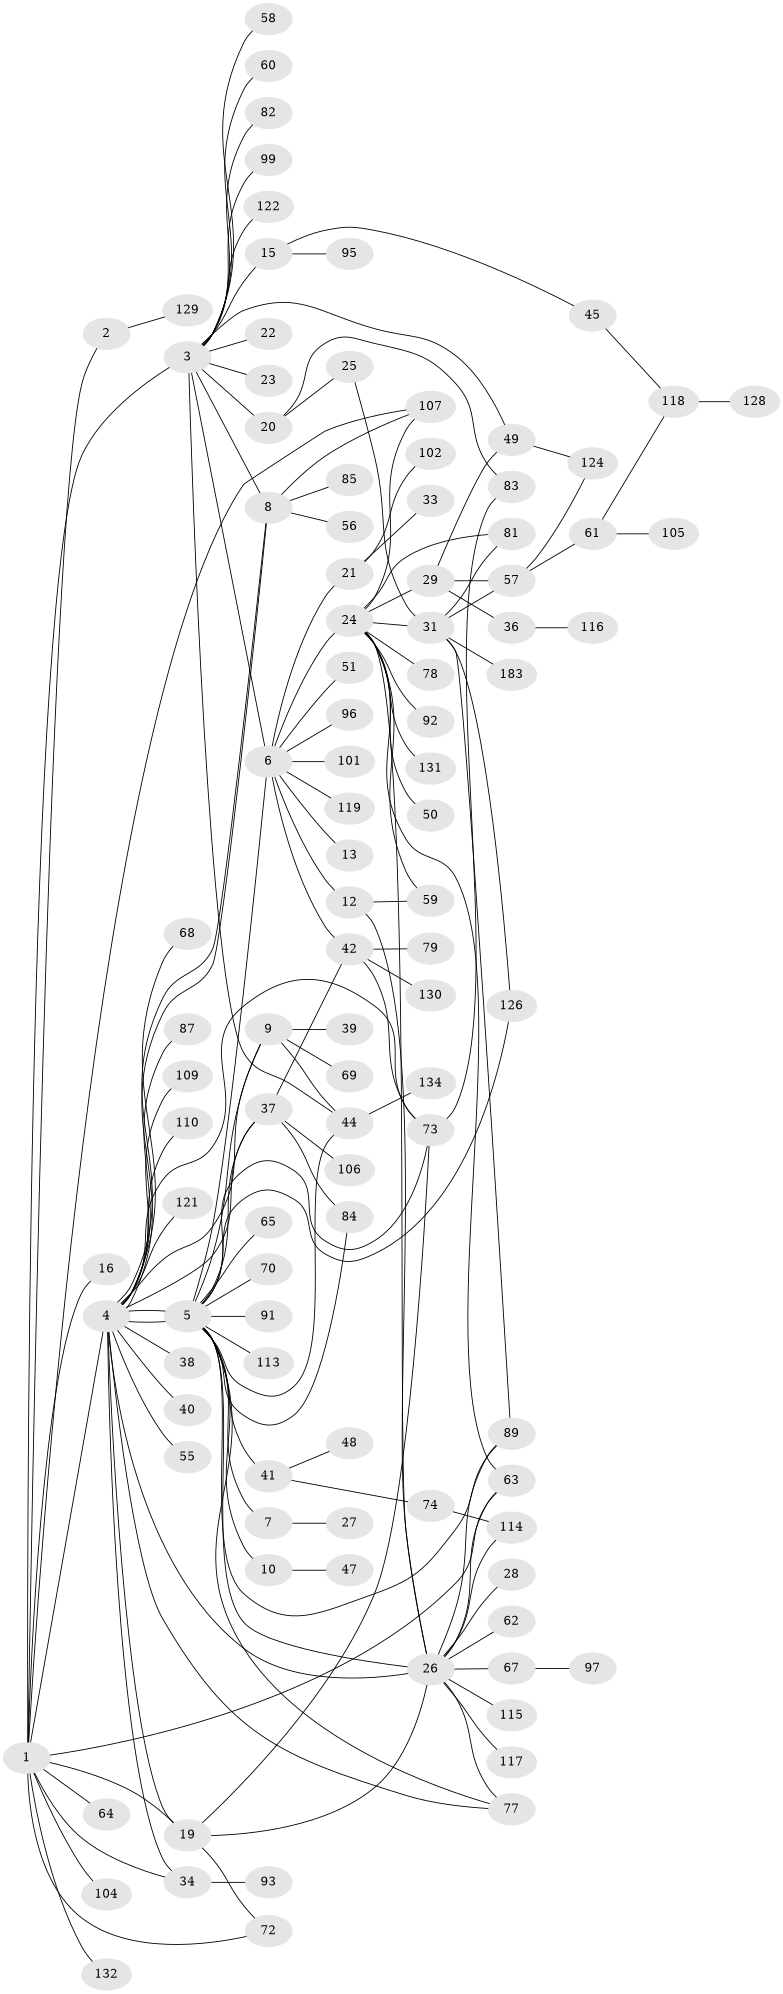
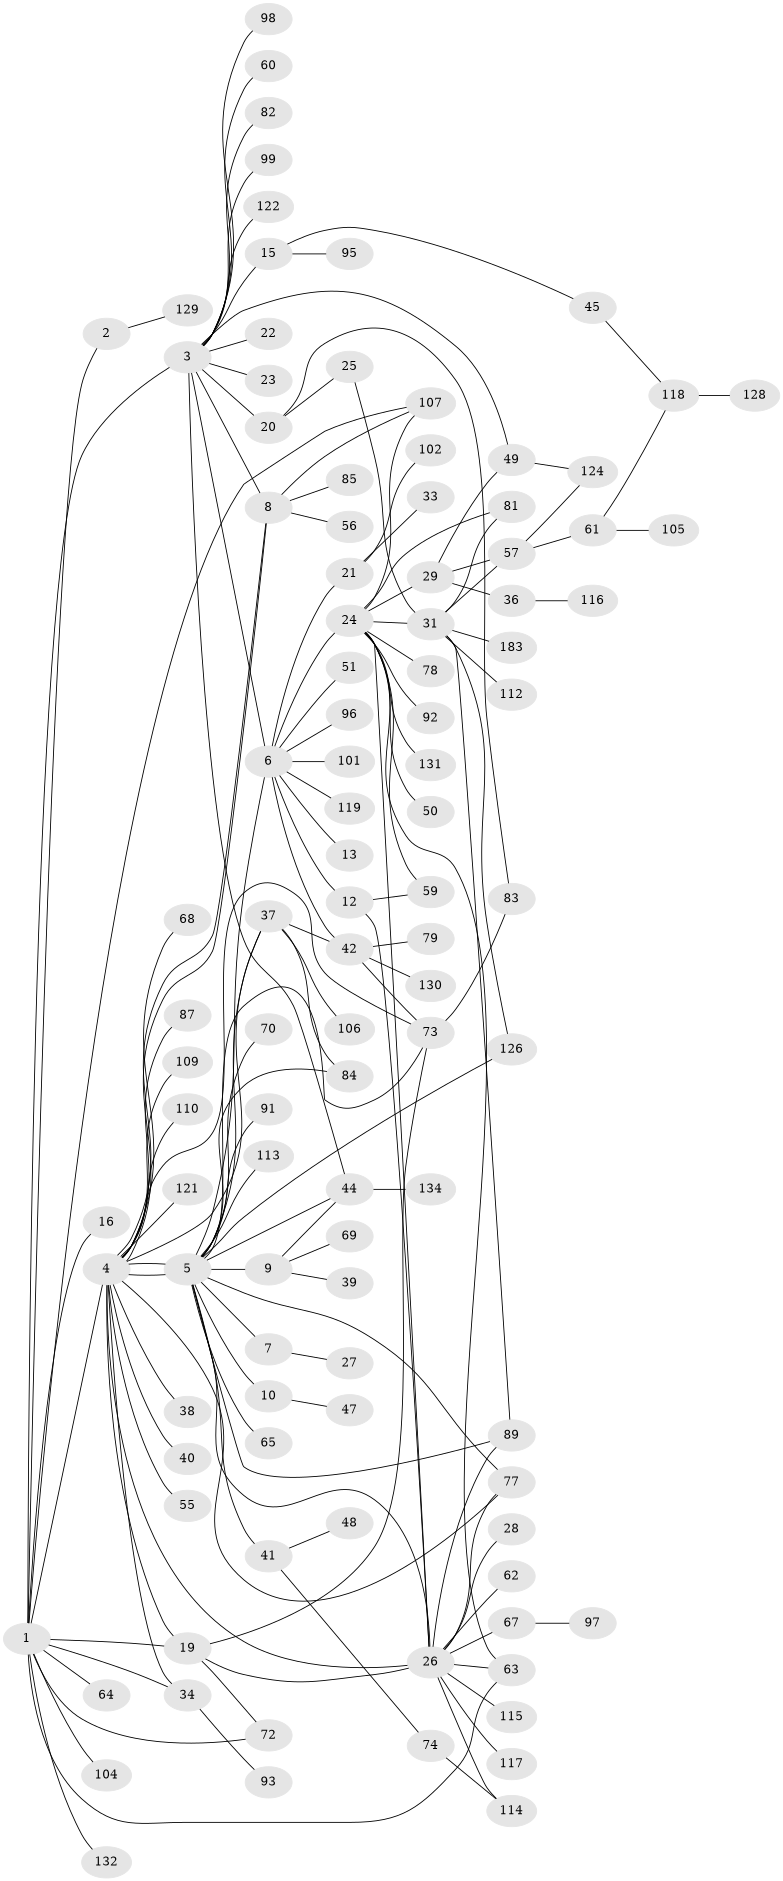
node "58": label "58" -> "98"
node "112": added
edge "9" -- "4": removed
